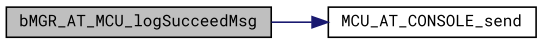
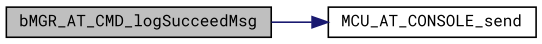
node "bMGR_AT_MCU_logSucceedMsg": label "bMGR_AT_MCU_logSucceedMsg" -> "bMGR_AT_CMD_logSucceedMsg"
